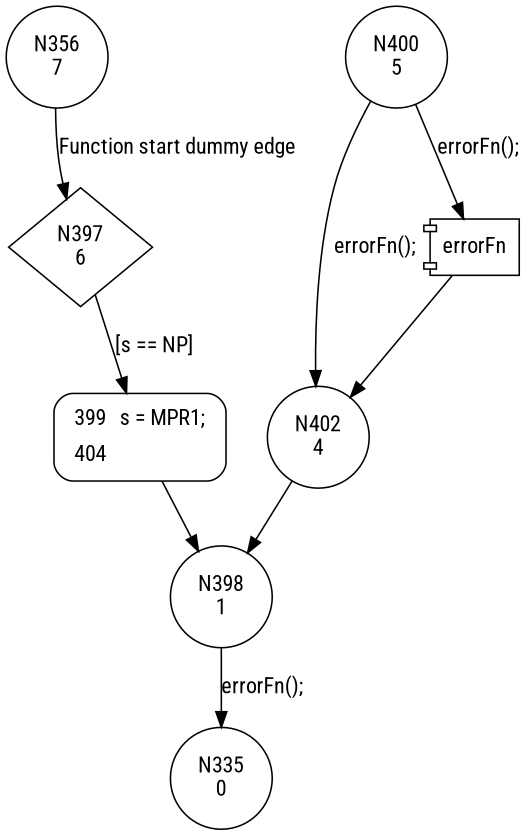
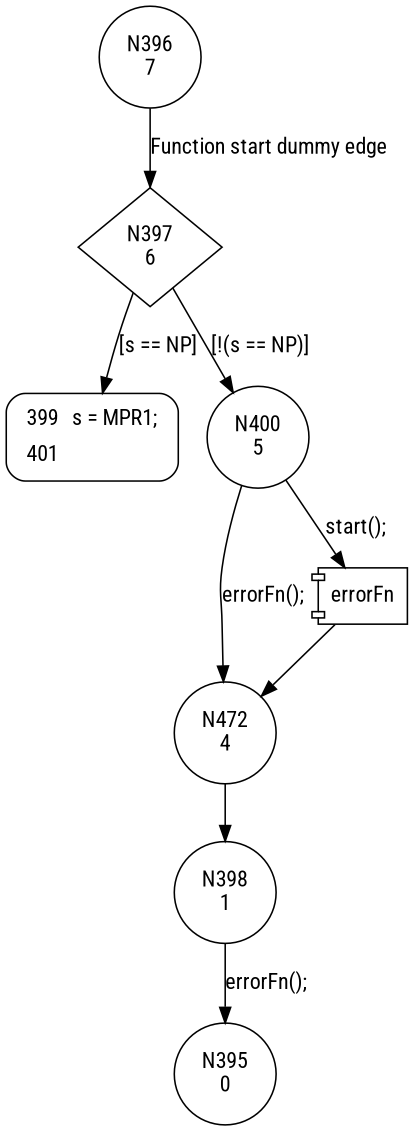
node "N356 7": label "N356 7" -> "N396 7"
edge "N400 5" -> "errorFn": label "errorFn();" -> "start();"
edge "N397 6" -> "N400 5": added, label "[!(s == NP)]"
node "N402 4": label "N402 4" -> "N472 4"
node "399": text "404" -> "401"
edge "399" -> "N398 1": removed
node "N335 0": label "N335 0" -> "N395 0"
